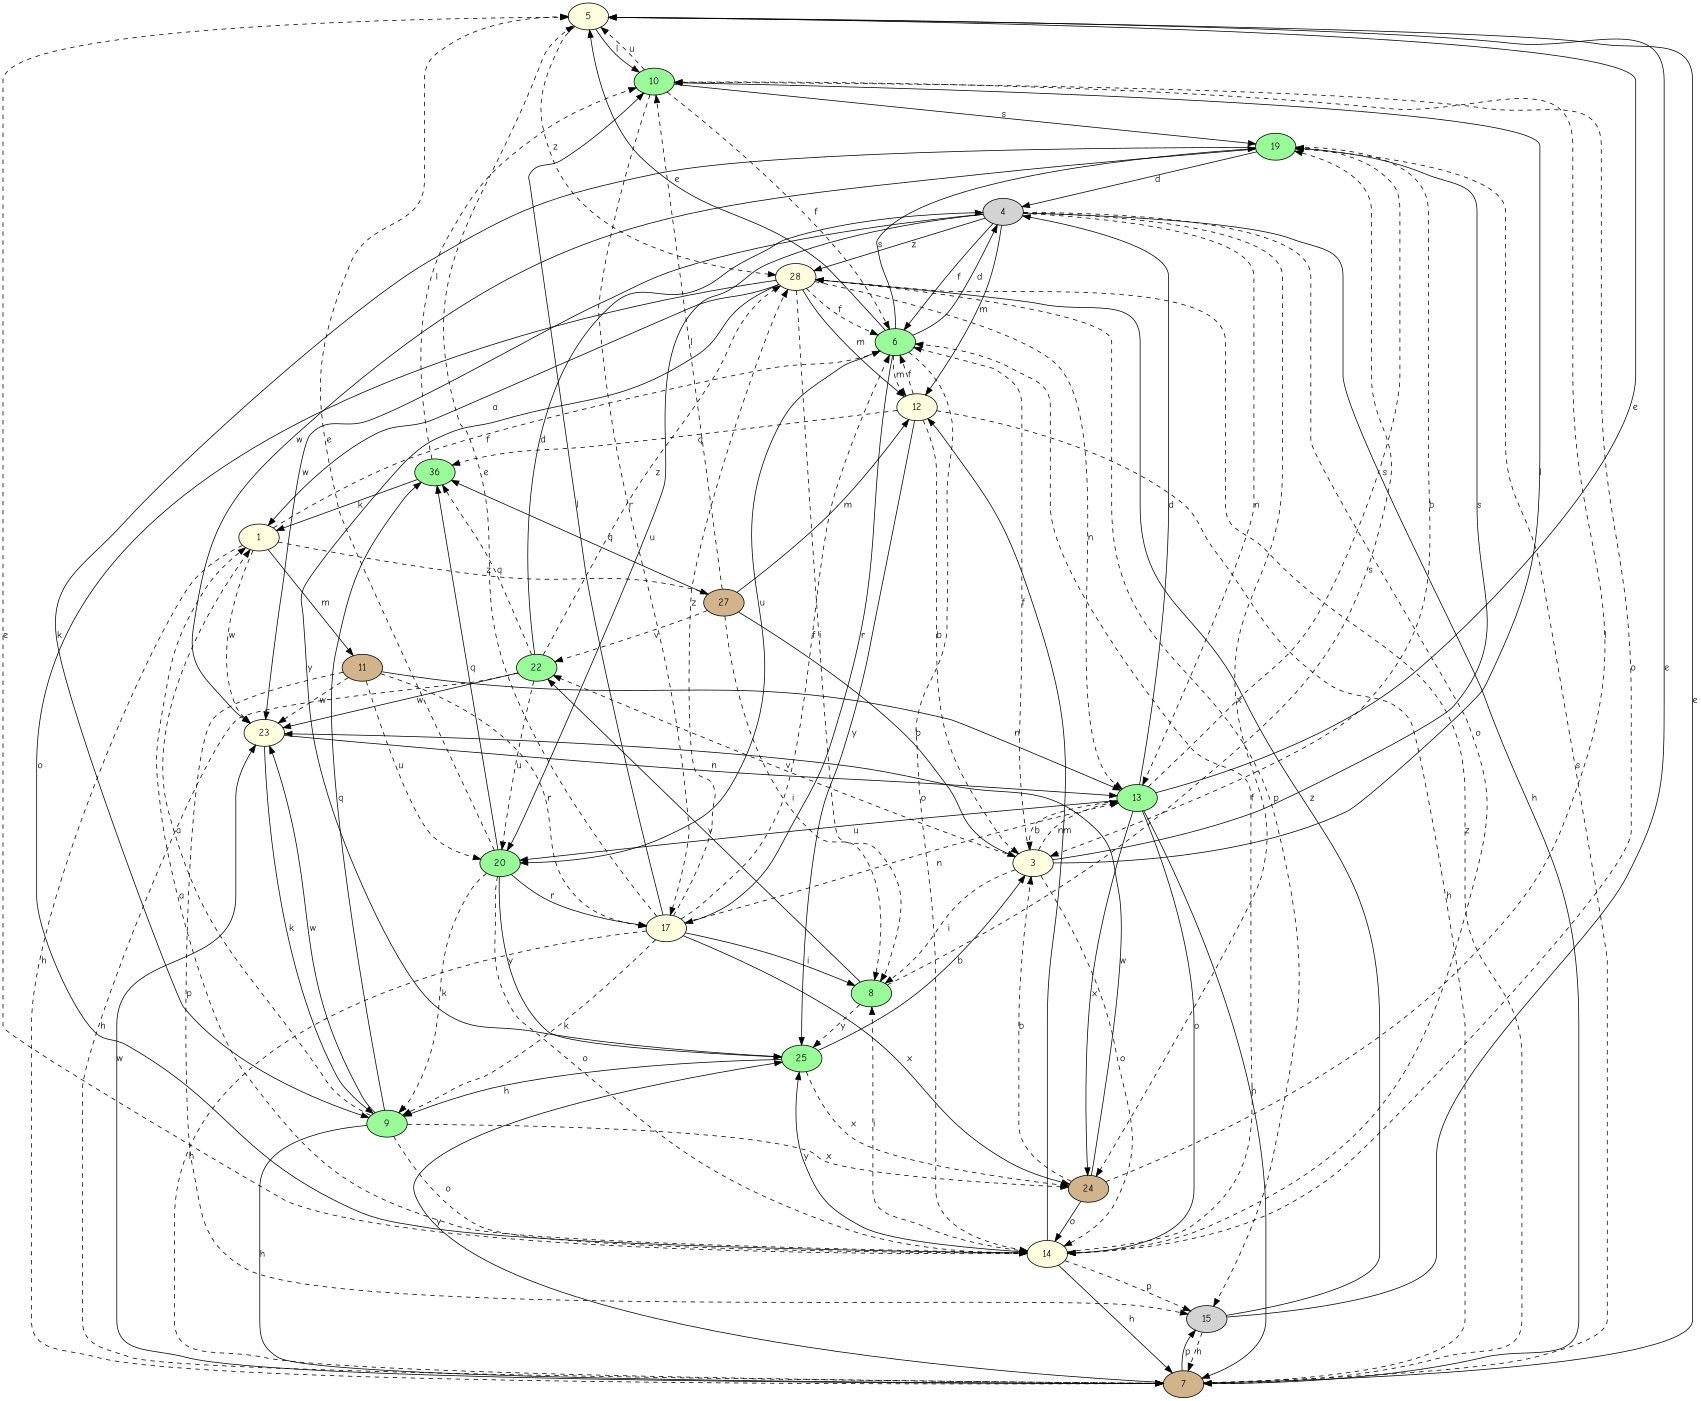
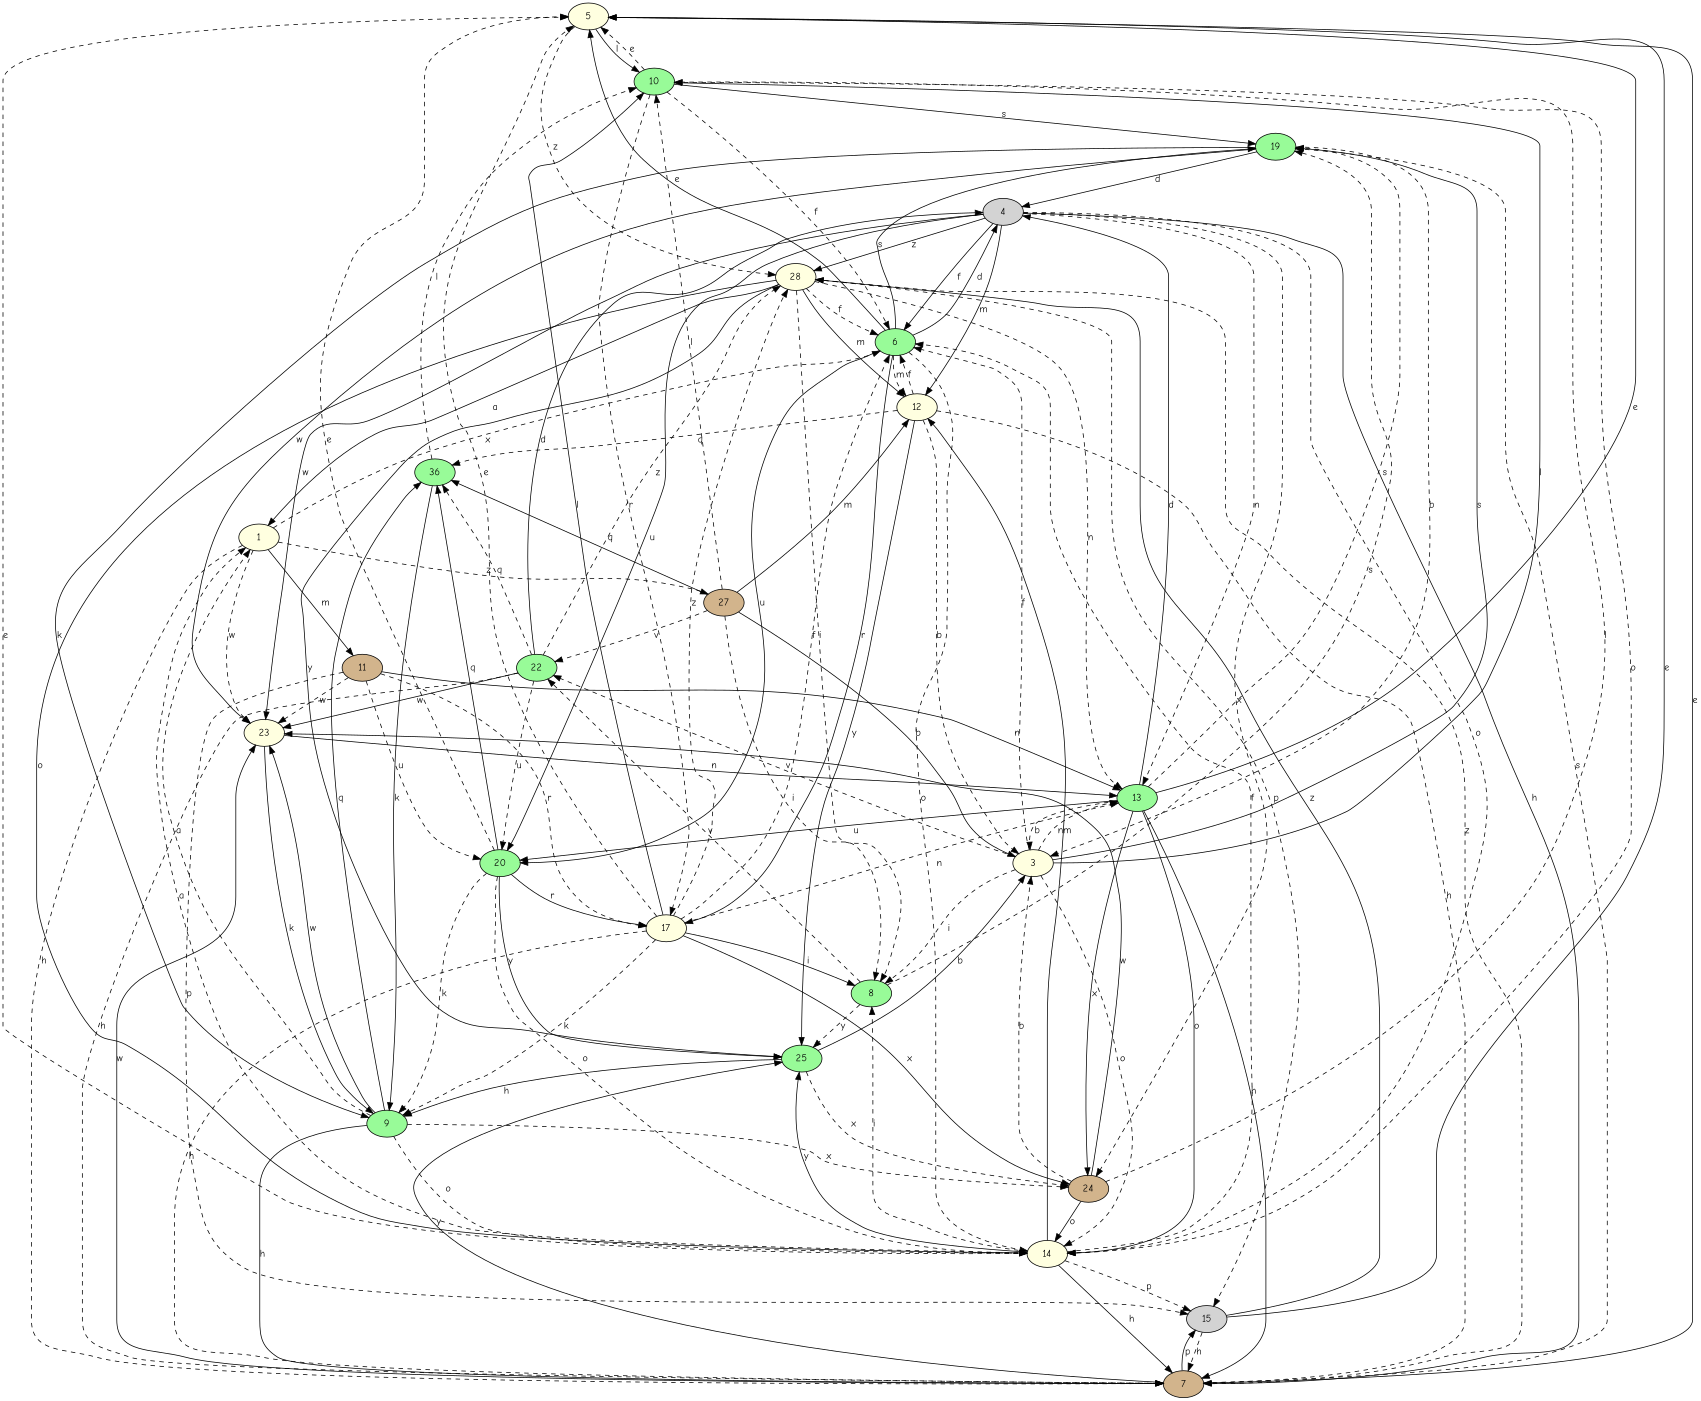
edge "10" -> "5": label "u" -> "e"
edge "1" -> "6": label "f" -> "x"
edge "36" -> "1": now "36" -> "9"
edge "8" -> "22": style solid -> dashed
